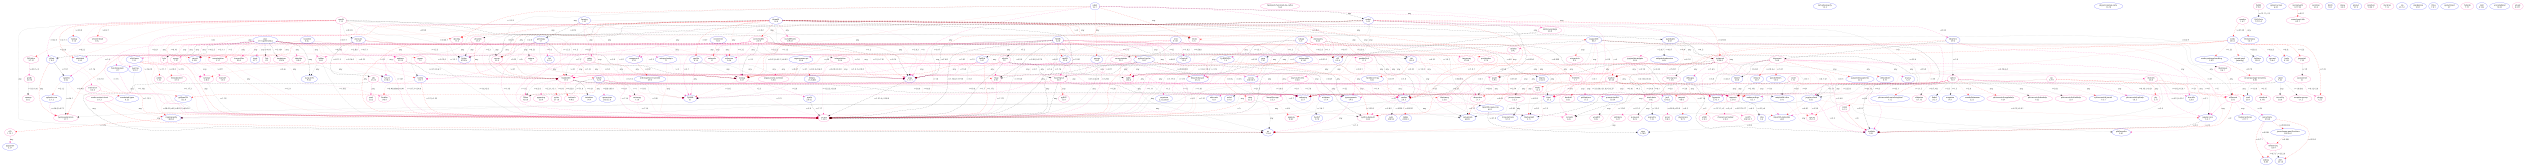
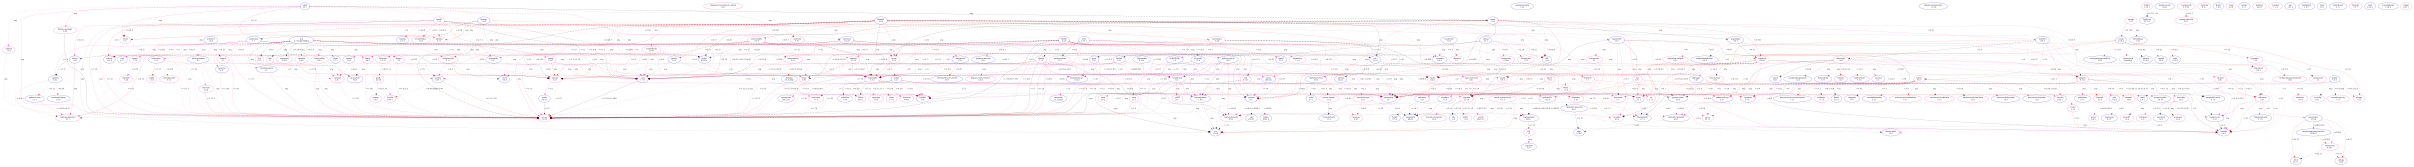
edge "numdifftools 0.9.41" -> "scipy 1.11.1": added, label ">=0.8"
